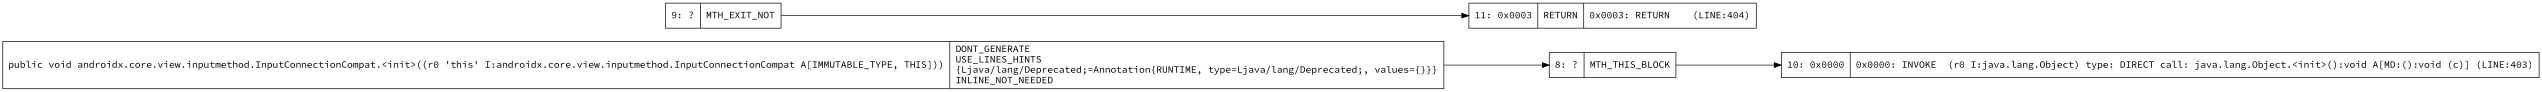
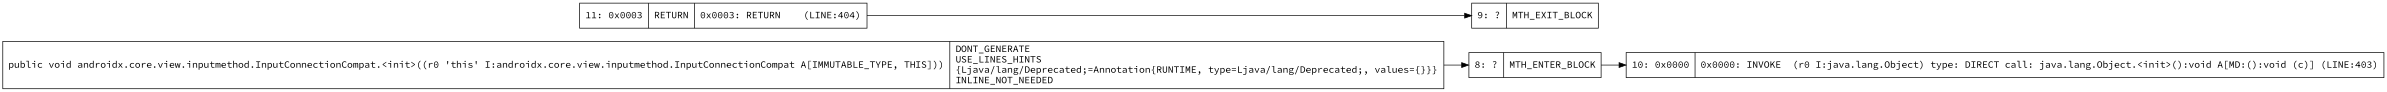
node "9: ?": text "MTH_EXIT_NOT" -> "MTH_EXIT_BLOCK"
edge "9: ?" -> "11: 0x0003": reversed
node "8: ?": text "MTH_THIS_BLOCK" -> "MTH_ENTER_BLOCK"
